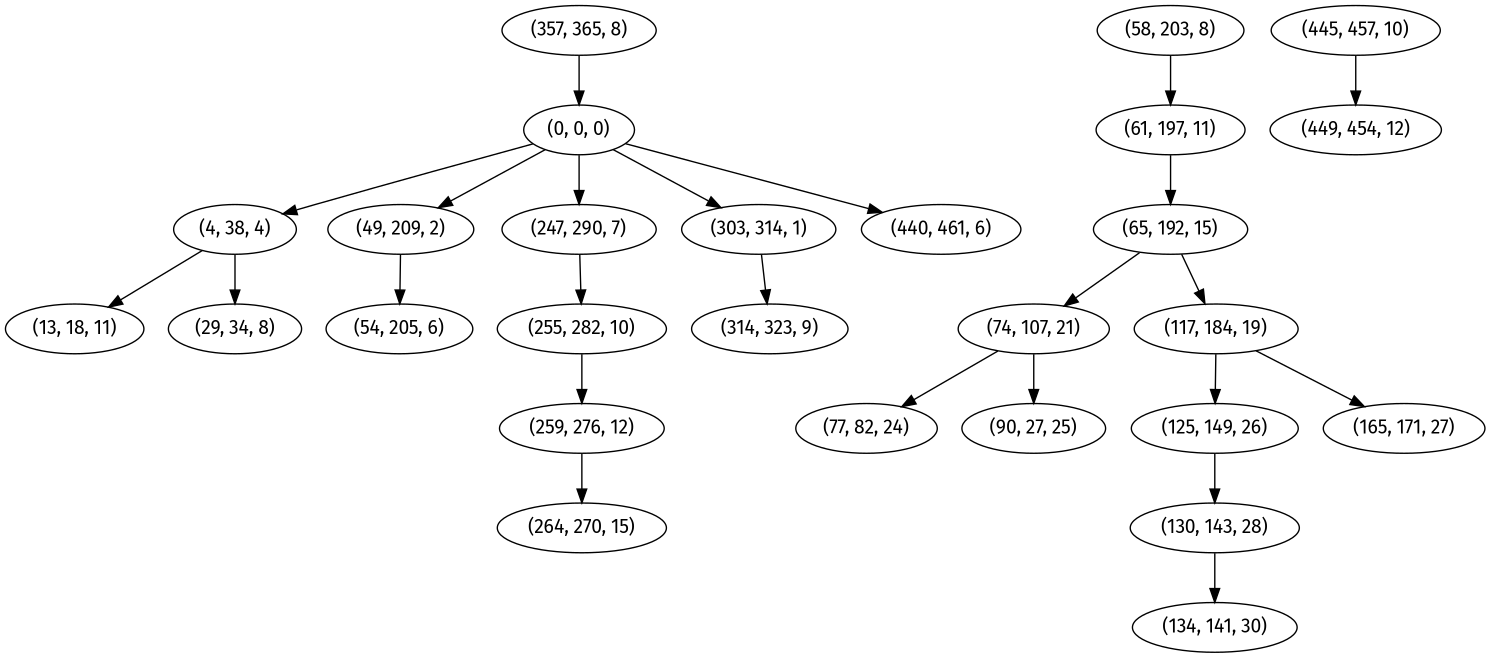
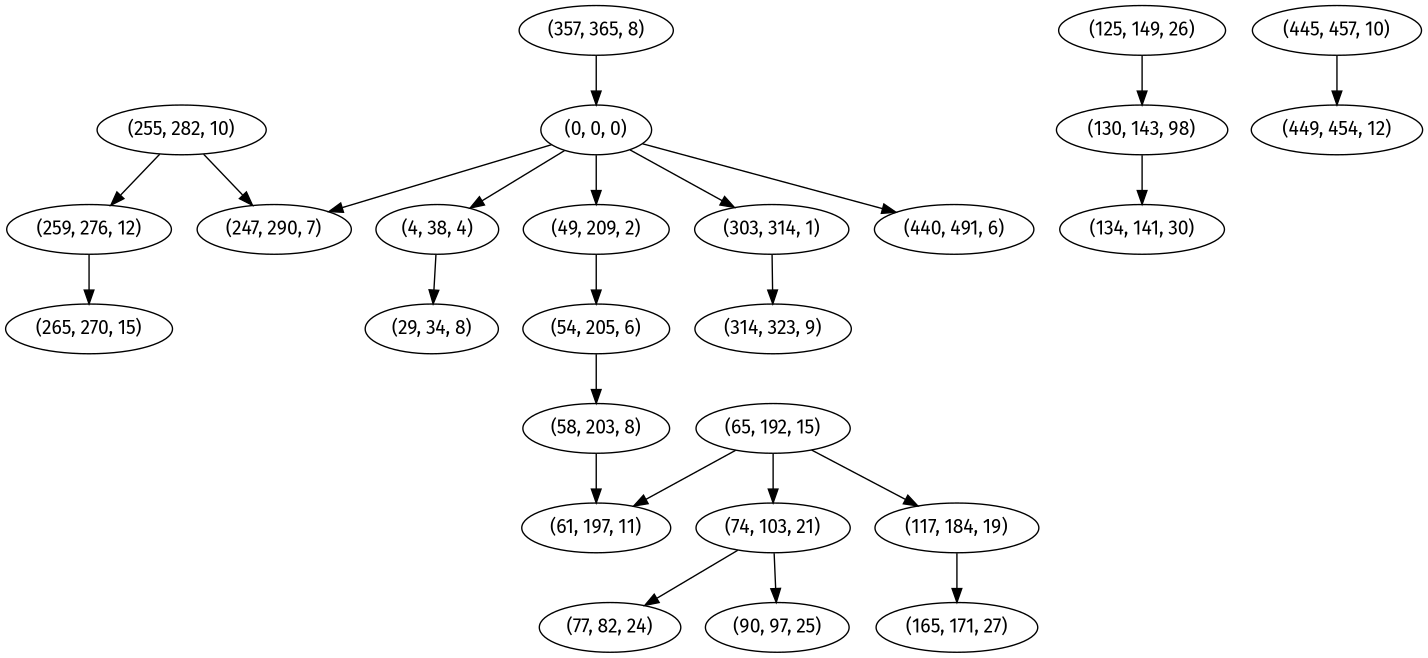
edge "(61, 197, 11)" -> "(65, 192, 15)": reversed
node "(440, 461, 6)": label "(440, 461, 6)" -> "(440, 491, 6)"
edge "(247, 290, 7)" -> "(255, 282, 10)": reversed
node "(13, 18, 11)": removed
node "(74, 107, 21)": label "(74, 107, 21)" -> "(74, 103, 21)"
edge "(54, 205, 6)" -> "(58, 203, 8)": added
edge "(117, 184, 19)" -> "(125, 149, 26)": removed
node "(90, 27, 25)": label "(90, 27, 25)" -> "(90, 97, 25)"
node "(264, 270, 15)": label "(264, 270, 15)" -> "(265, 270, 15)"
node "(130, 143, 28)": label "(130, 143, 28)" -> "(130, 143, 98)"
